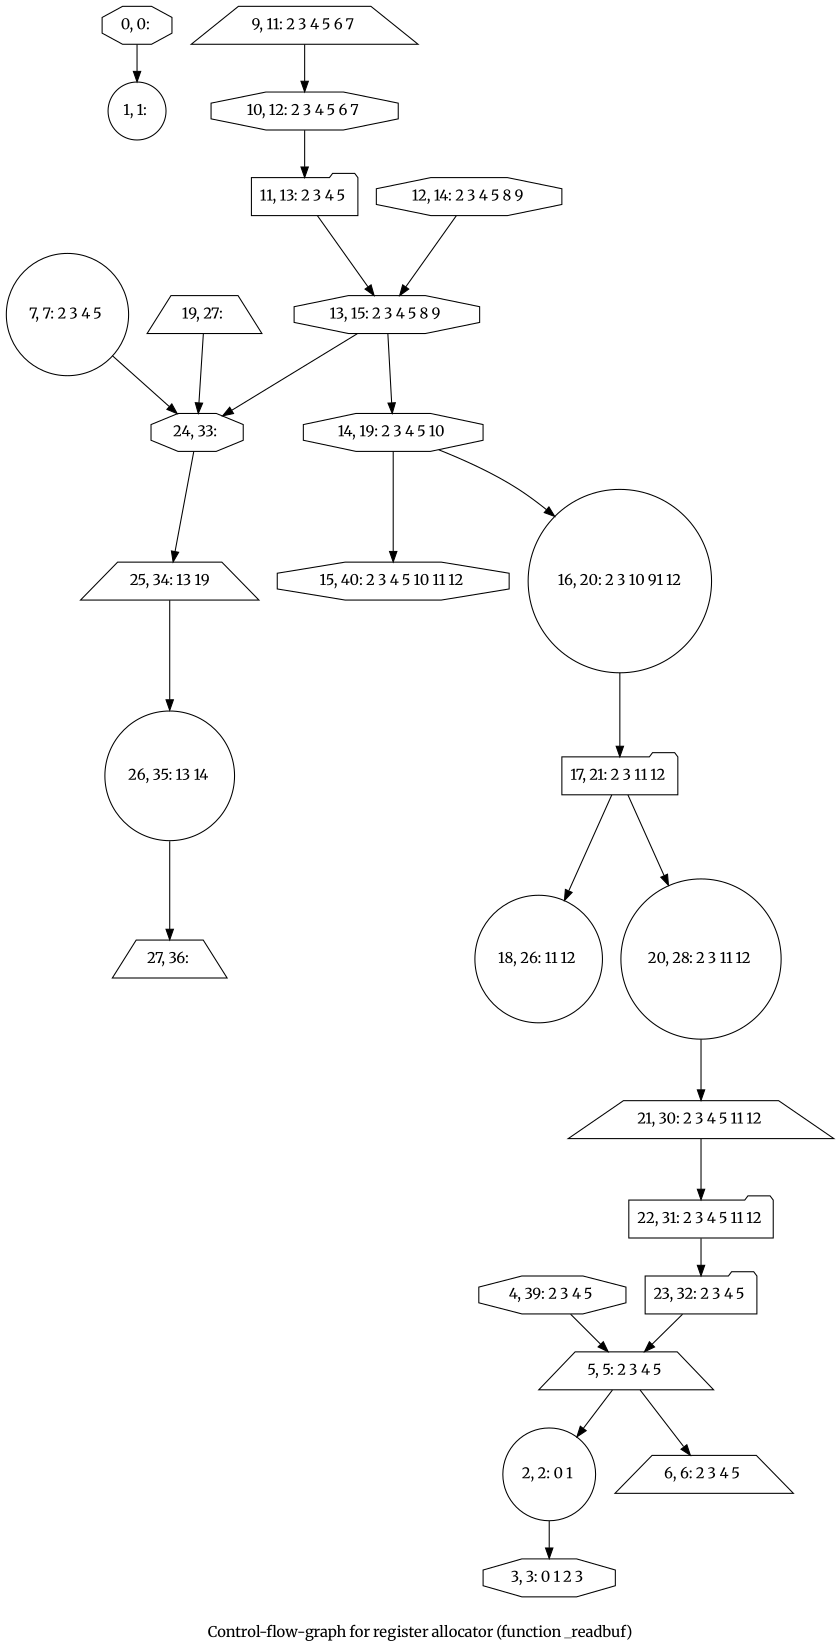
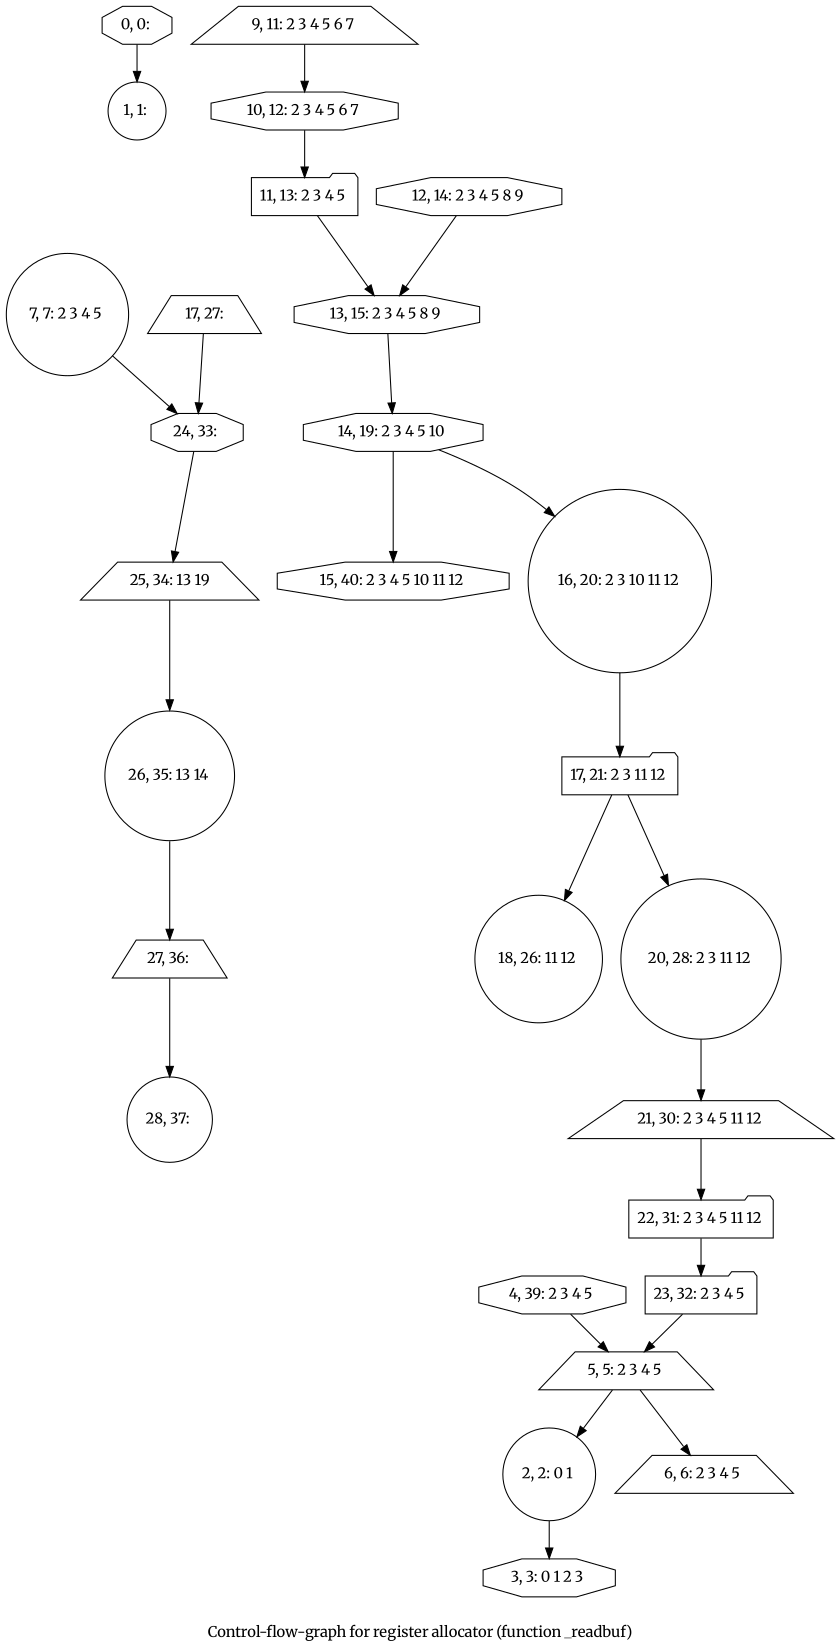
node "19, 27:": label "19, 27:" -> "17, 27:"
edge "13, 15: 2 3 4 5 8 9" -> "24, 33:": removed
node "16, 20: 2 3 10 91 12": label "16, 20: 2 3 10 91 12" -> "16, 20: 2 3 10 11 12"
node "28, 37:": added
